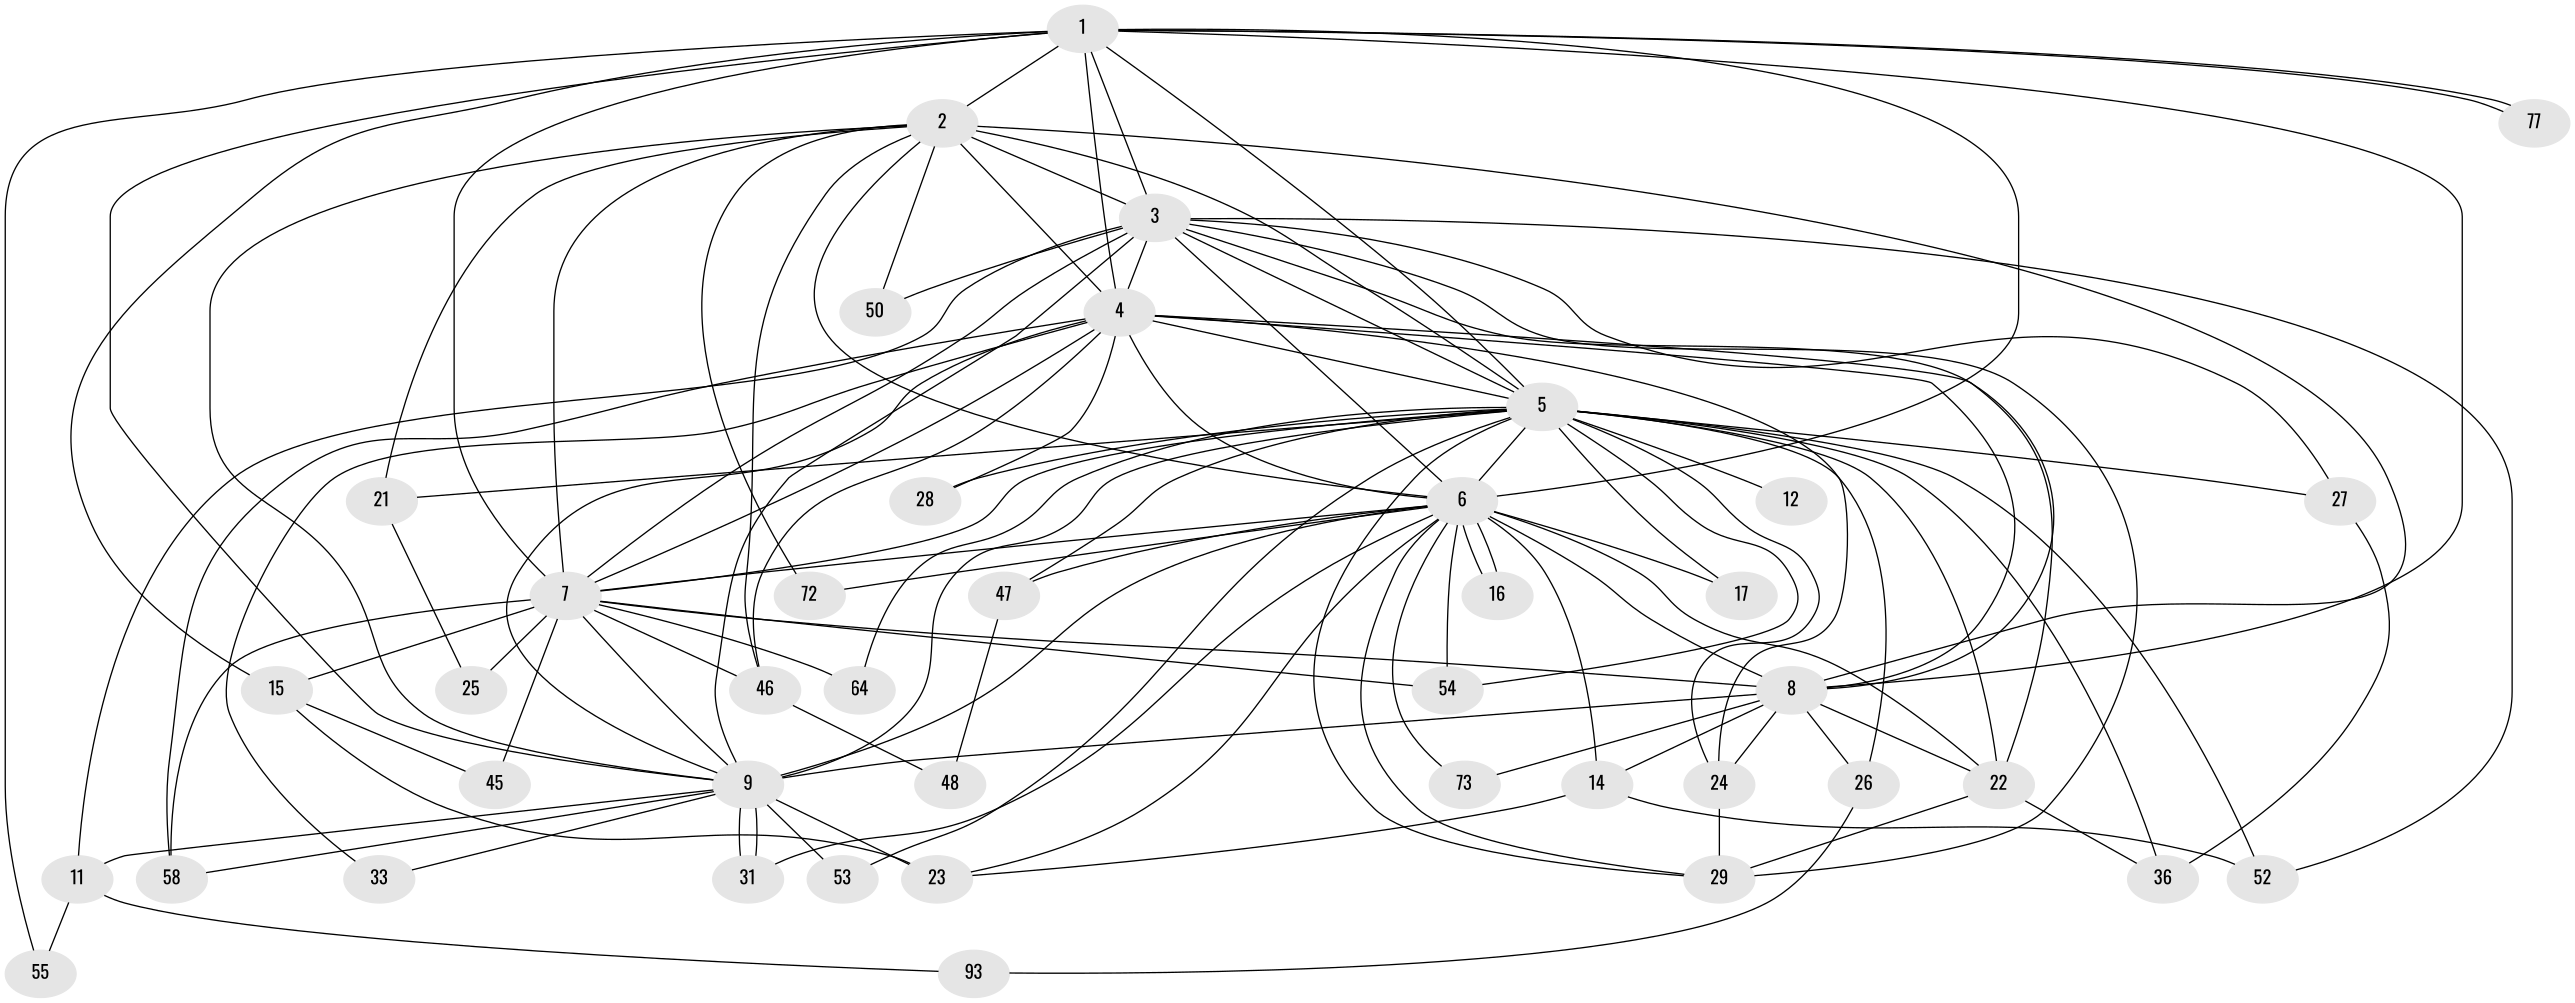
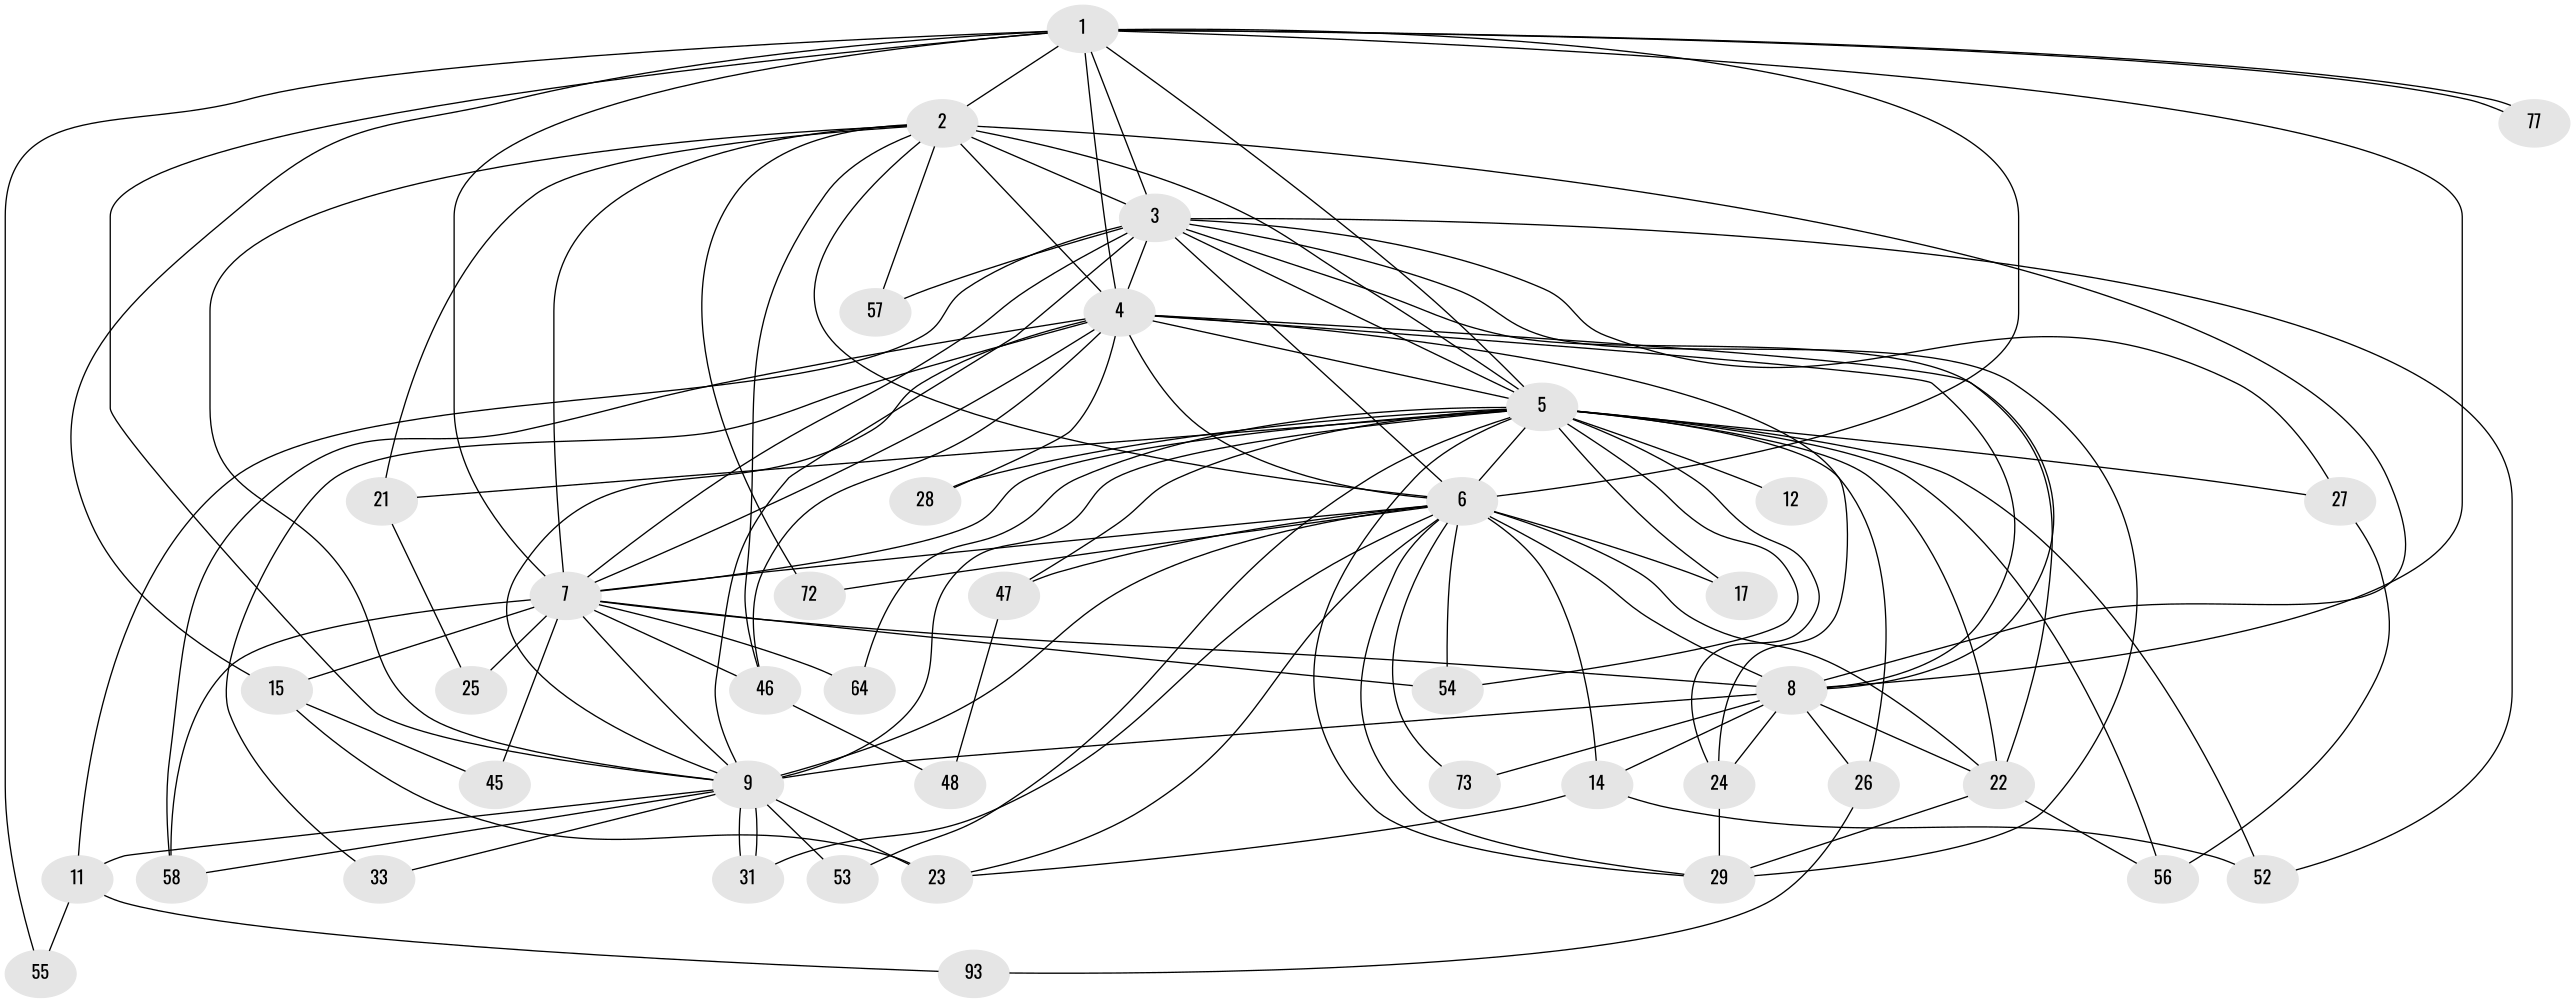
node "50": label "50" -> "57"
node "16": removed
node "36": label "36" -> "56"
